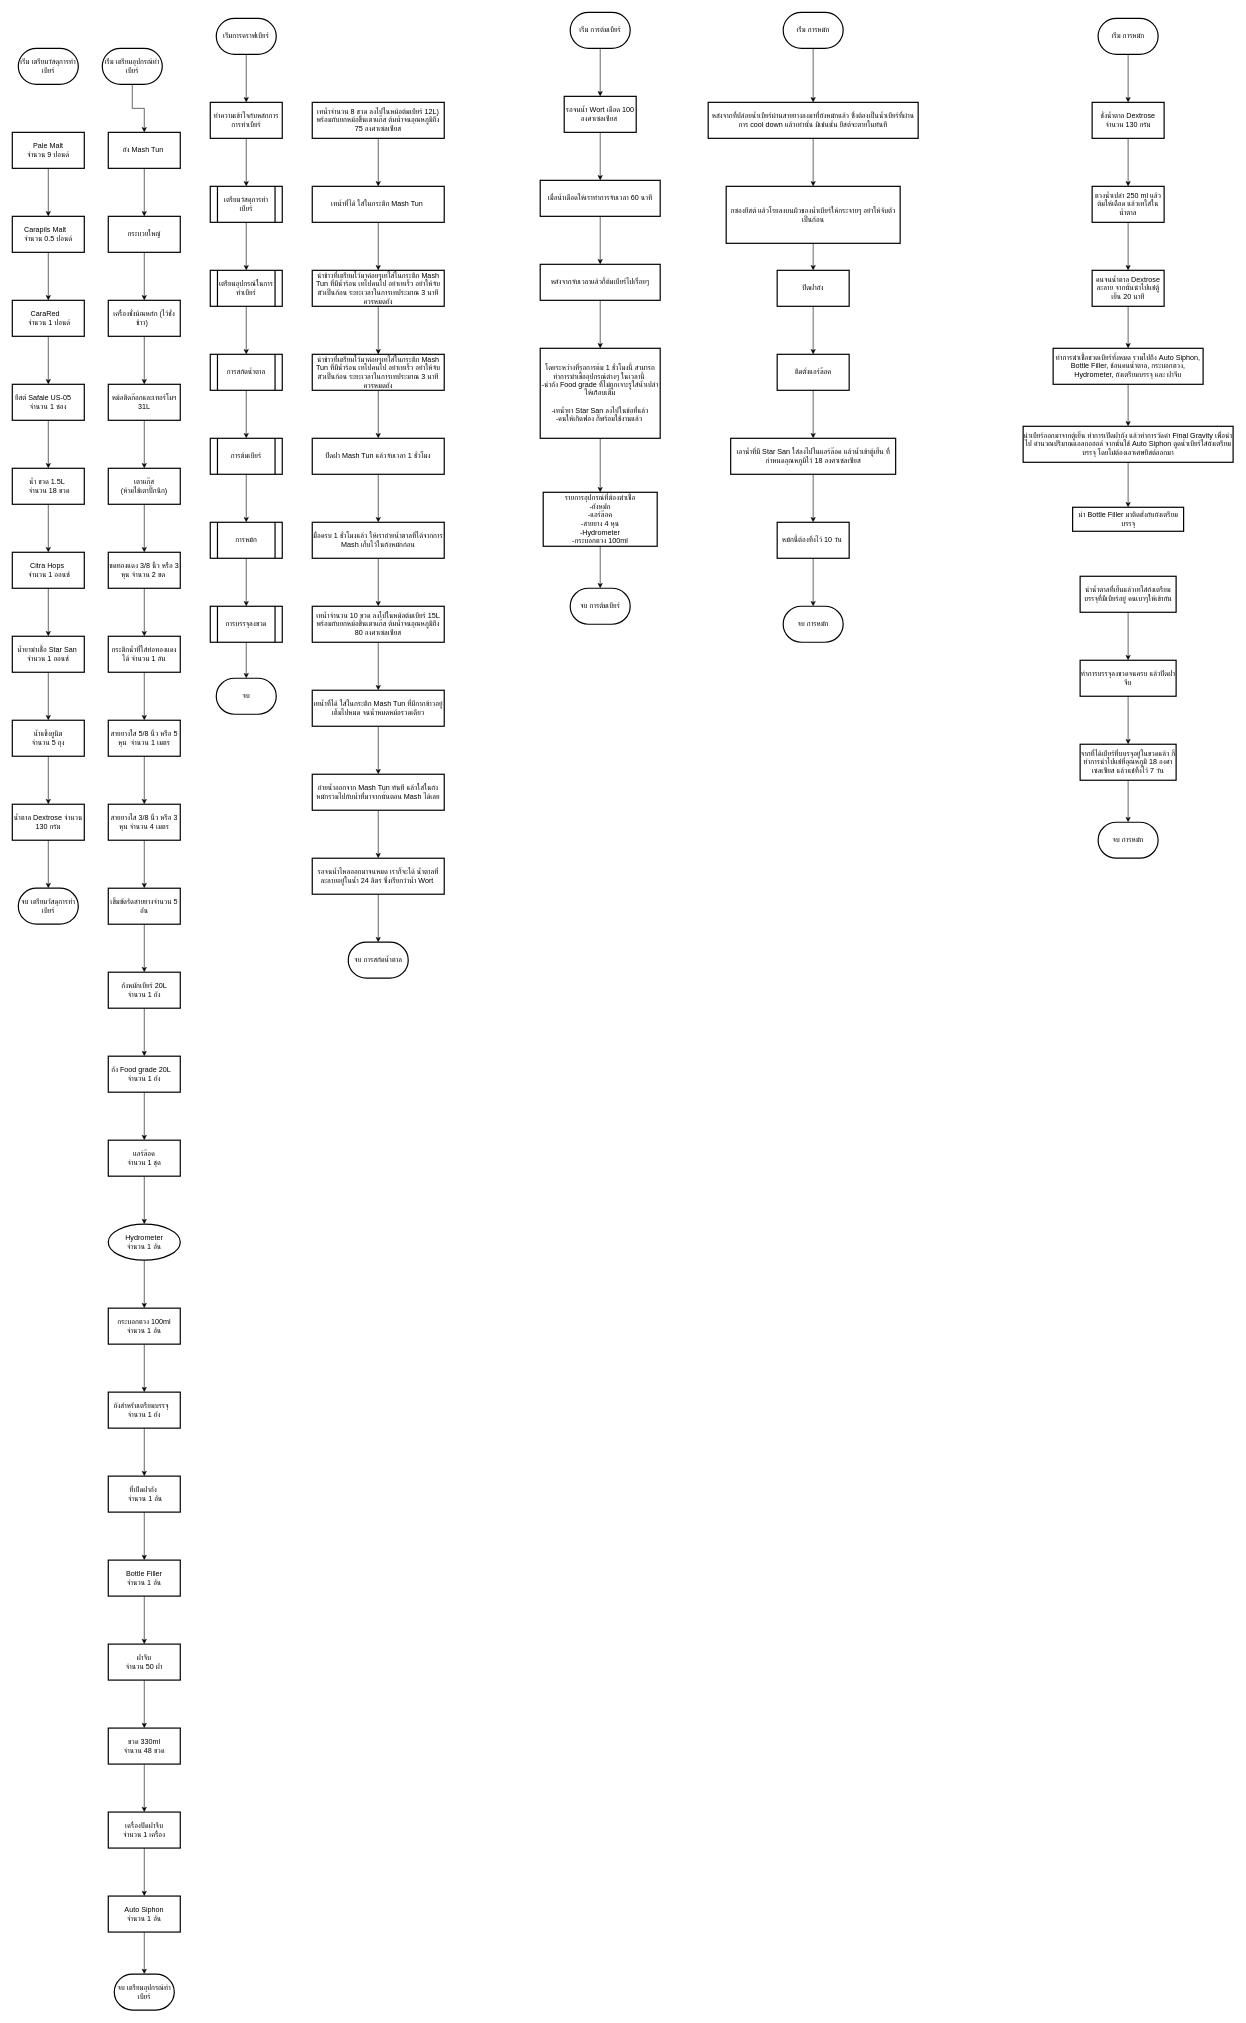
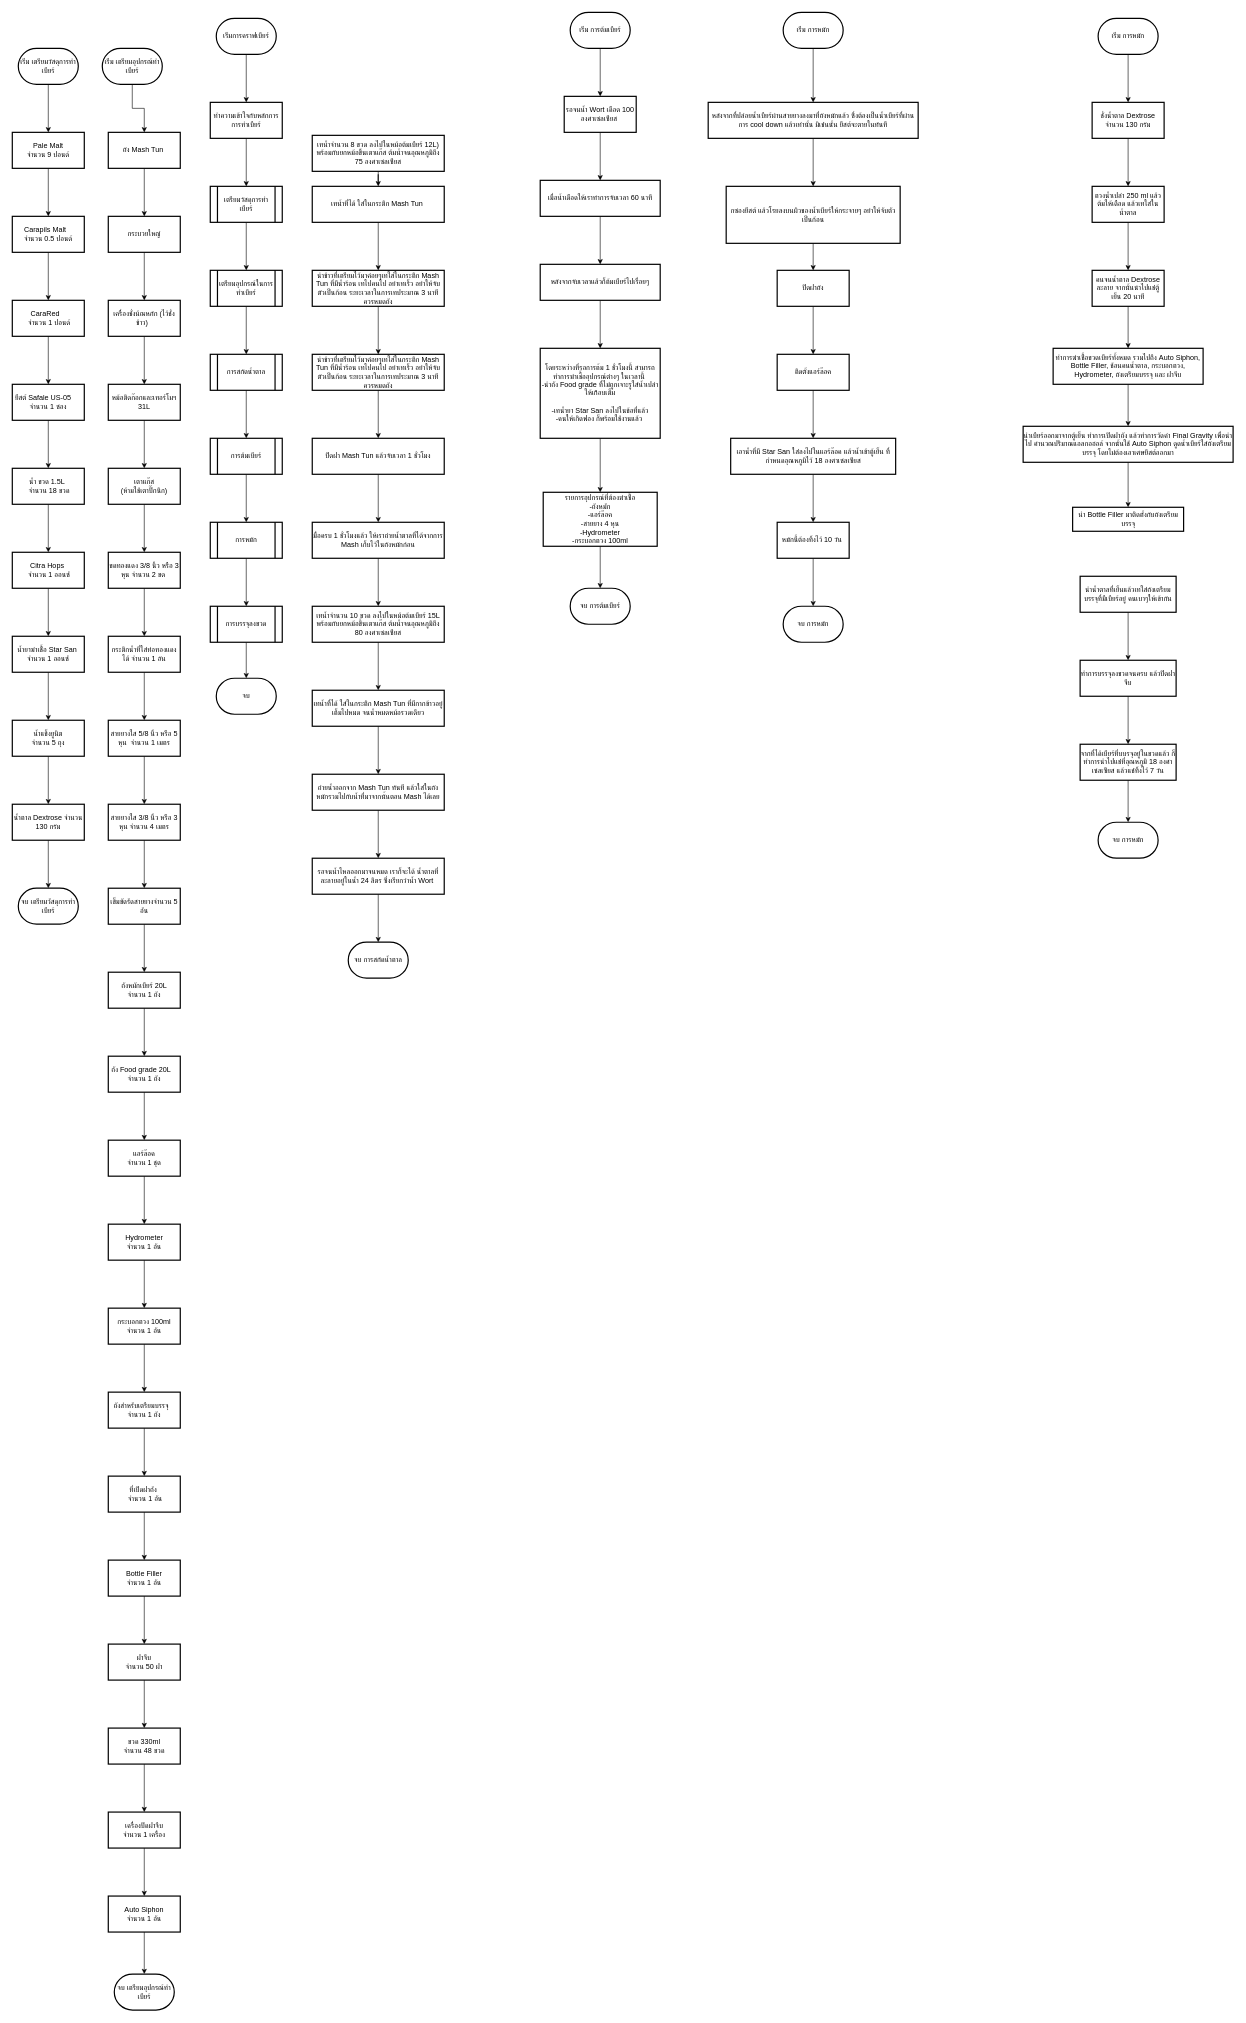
node "เทน้ำจำนวน 8 ขวด ลงไปในหม้อต้มเบียร์ 12L) พร้อมกับยกหม้อขึ้นเตาแก๊ส ต้มน้ำจนอุณหภูมิถึง 75 องศาเซลเซียส": moved (378, 120) -> (378, 153)
edge "เริ่ม เตรียมวัสดุการทำเบียร์" -> "Pale Malt จำนวน 9 ปอนด์": added
node "Hydrometer จำนวน 1 อัน": shape ellipse -> rectangle
